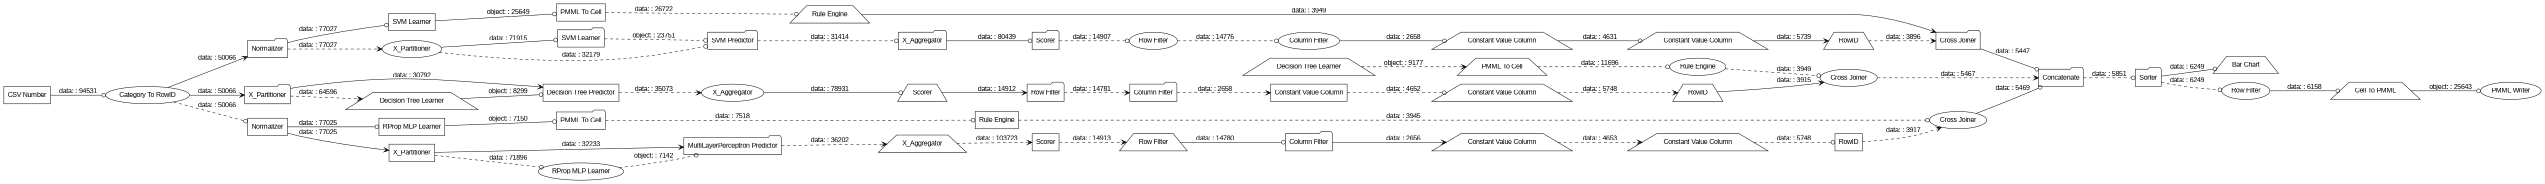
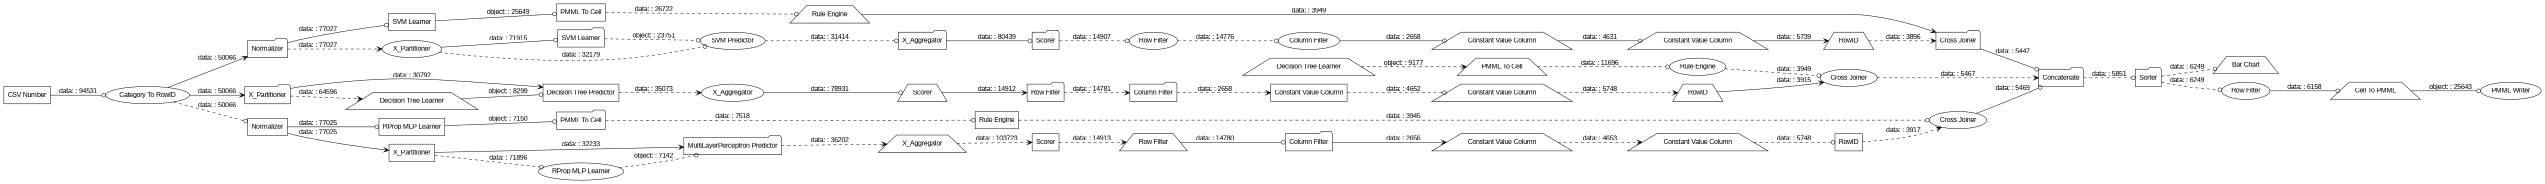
node "SVM Predictor": shape folder -> ellipse
edge "Sorter" -> "Bar Chart": style solid -> dashed
